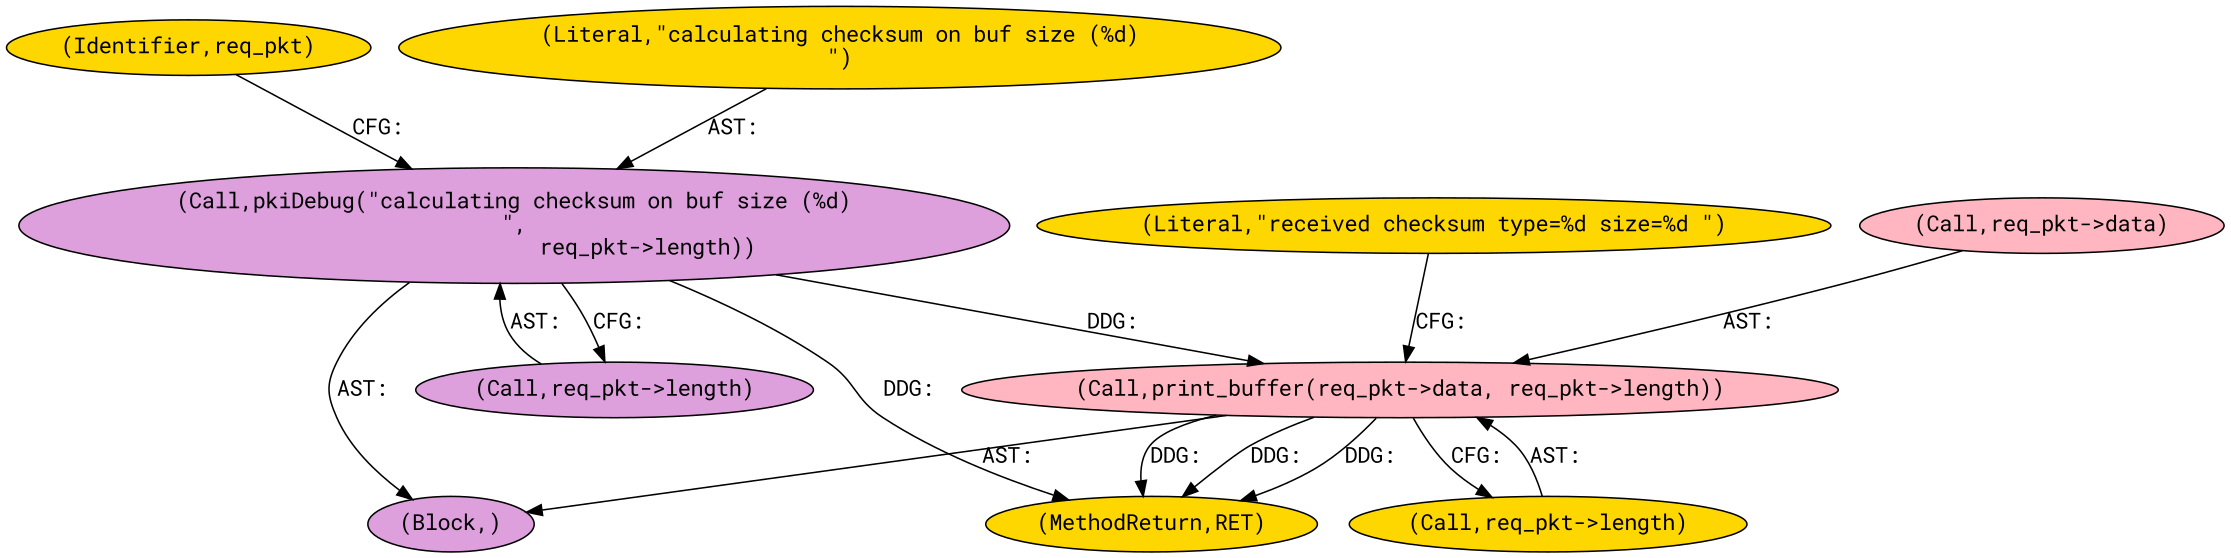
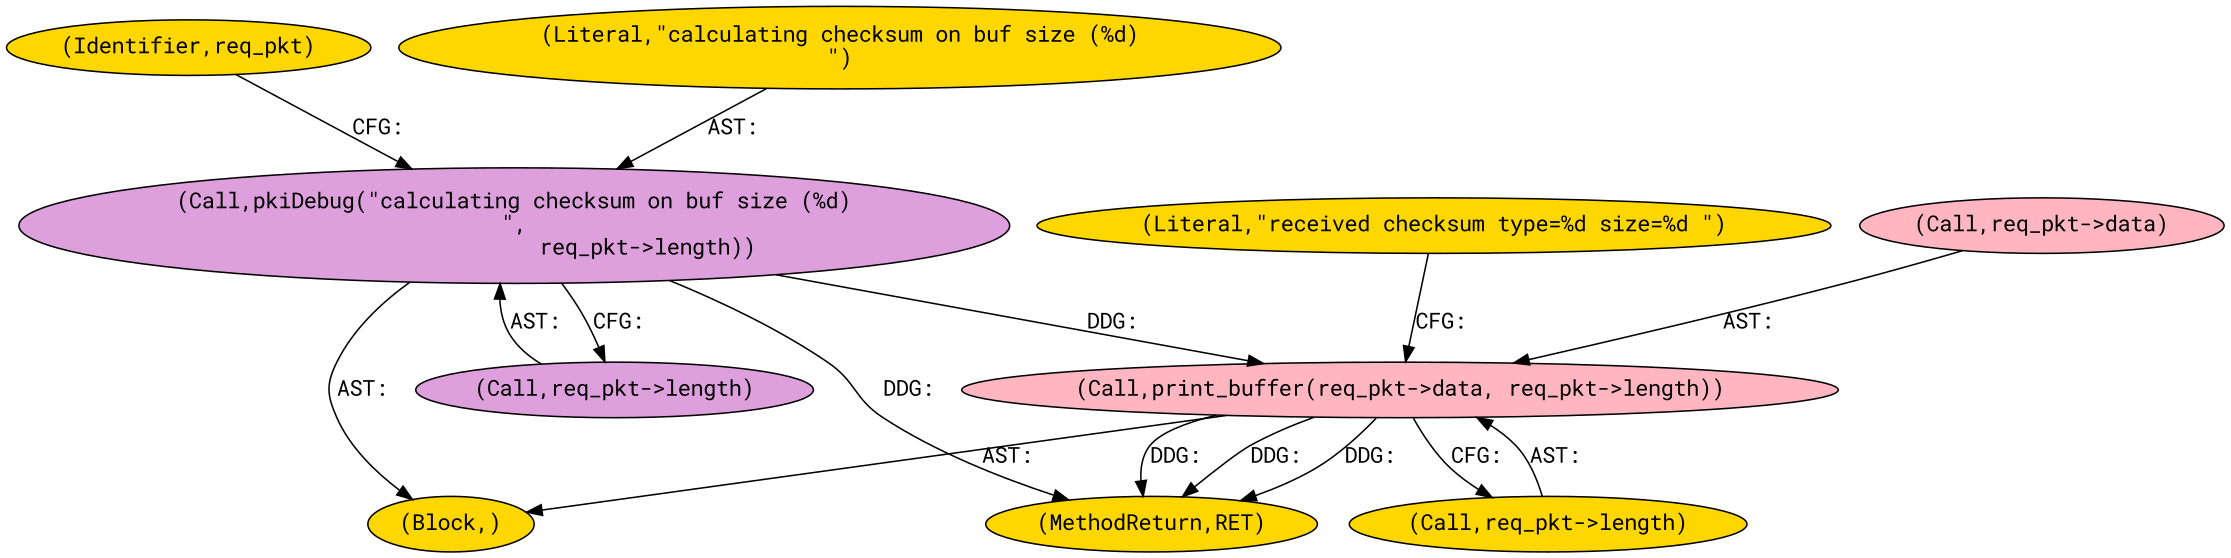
node "(Block,)": fillcolor plum -> gold
